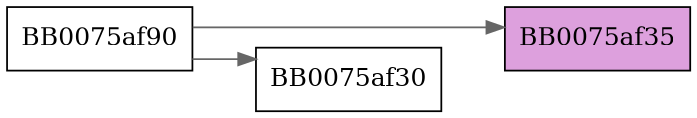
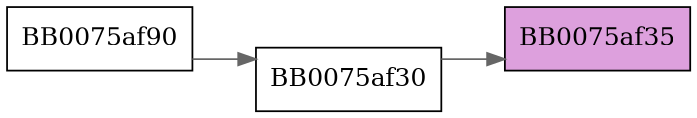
edge "BB0075af90" -> "BB0075af35": now "BB0075af30" -> "BB0075af35"
